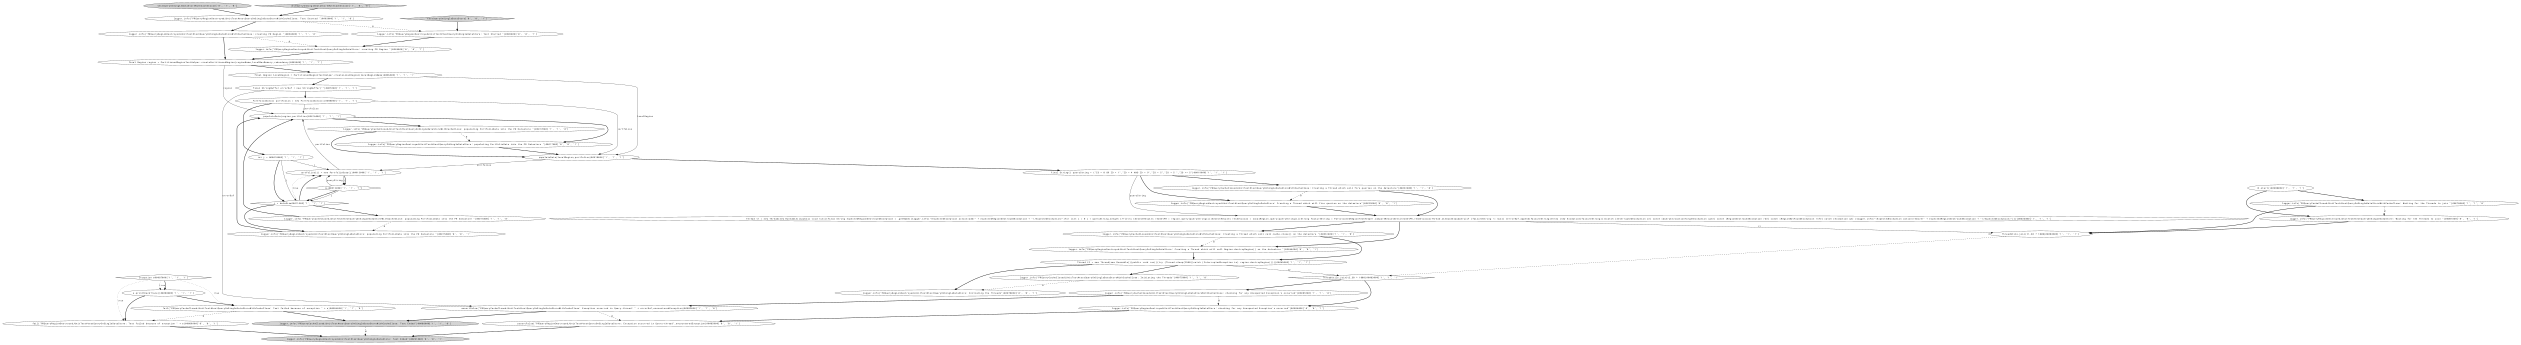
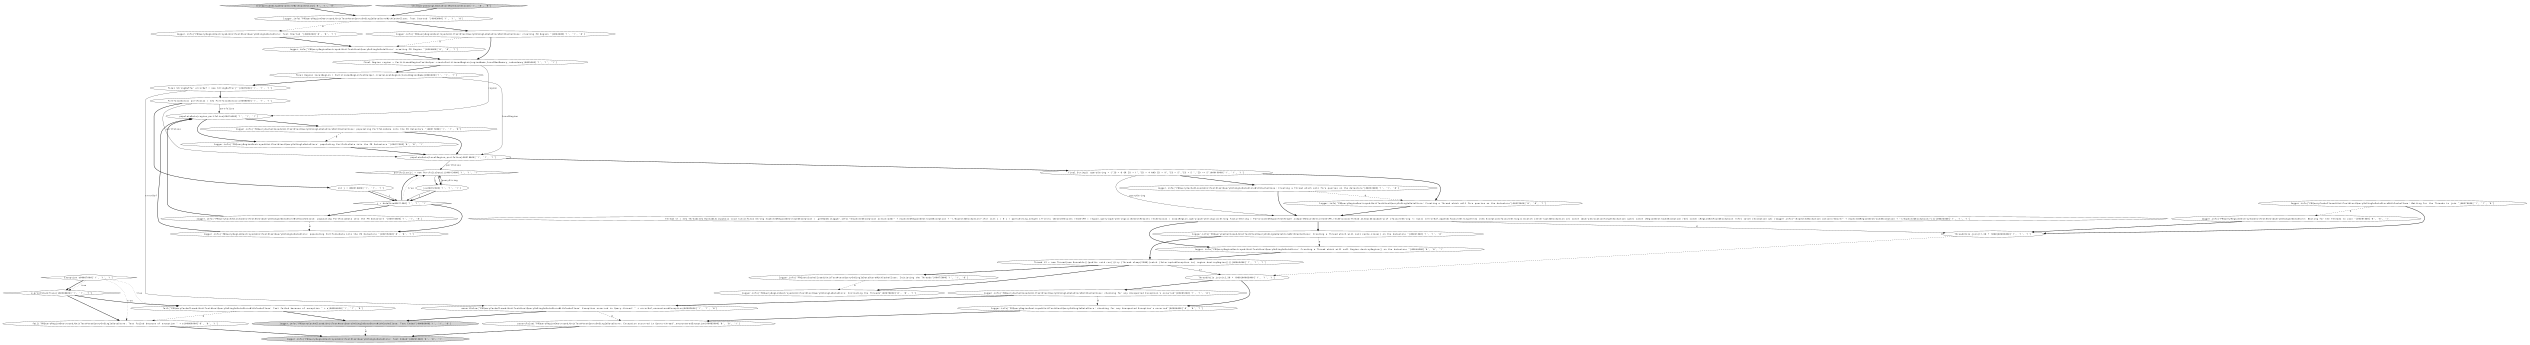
node "testQueryOnSingleDataStoreWithCacheClose['0', '1', '0']": shape ellipse -> diamond
node "testQueryOnSingleDataStore['0', '0', '1']": removed
edge "portfolios(j( = new PortfolioData(j)@@@13@@@['1', '1', '1']" -> "populateData(region,portfolios)@@@16@@@['1', '1', '1']": removed, label "portfolios"
edge "int j = 0@@@10@@@['1', '1', '1']" -> "portfolios(j( = new PortfolioData(j)@@@13@@@['1', '1', '1']": removed, label "j"
node "portfolios(j( = new PortfolioData(j)@@@13@@@['1', '1', '1']": shape ellipse -> diamond
node "j++@@@12@@@['1', '1', '1']": shape diamond -> ellipse
node "t2.start()@@@80@@@['1', '1', '1']": removed
node "ThreadUtils.join(t2,30 * 1000)@@@83@@@['1', '1', '1']": shape diamond -> ellipse
node "e.printStackTrace()@@@88@@@['1', '1', '1']": shape ellipse -> diamond
